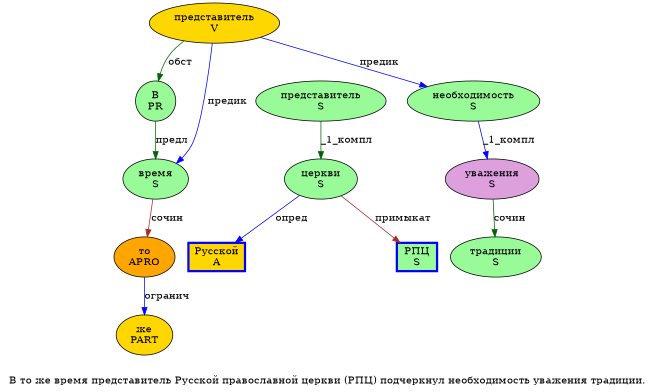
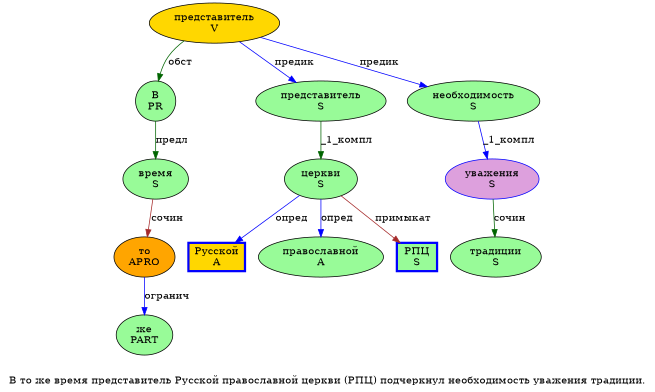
edge "представитель V" -> "время S": now "представитель V" -> "представитель S"
node "уважения S": color black -> blue
node "православной A": added
node "же PART": fillcolor gold -> palegreen
